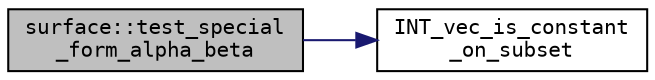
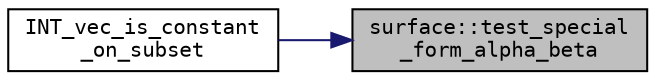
edge "surface::test_special _form_alpha_beta" -> "INT_vec_is_constant _on_subset": reversed
